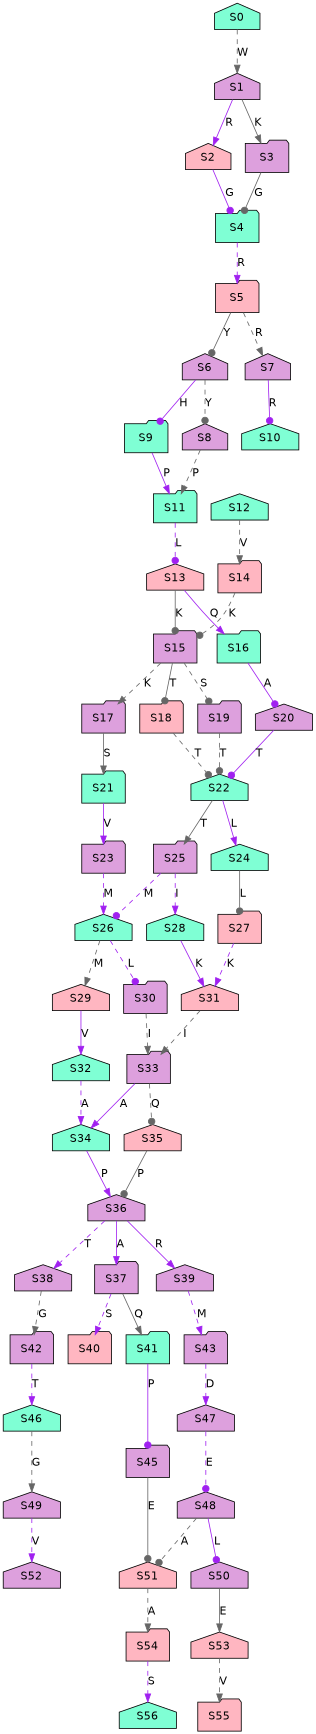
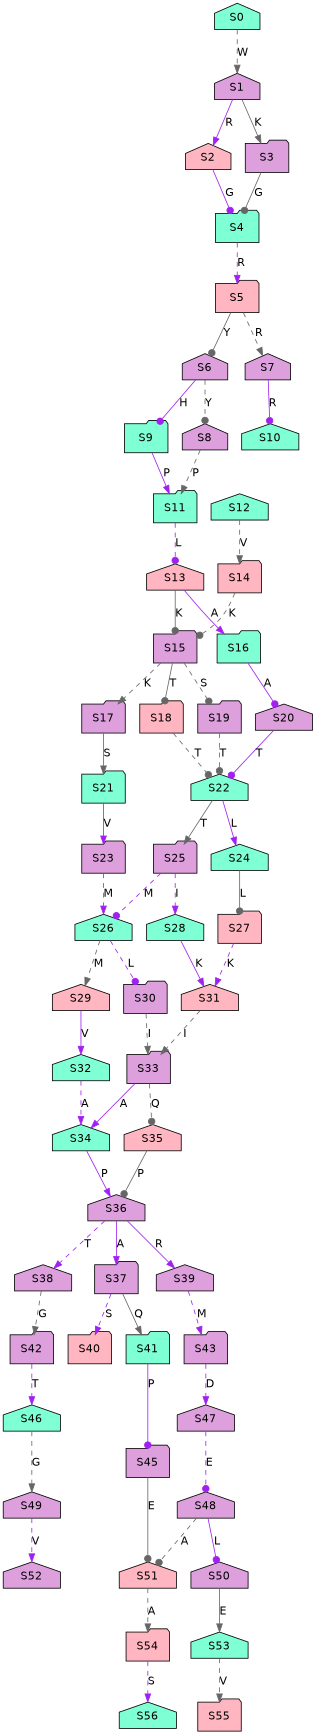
edge "S13" -> "S16": label "Q" -> "A"
node "S53": fillcolor lightpink -> aquamarine
